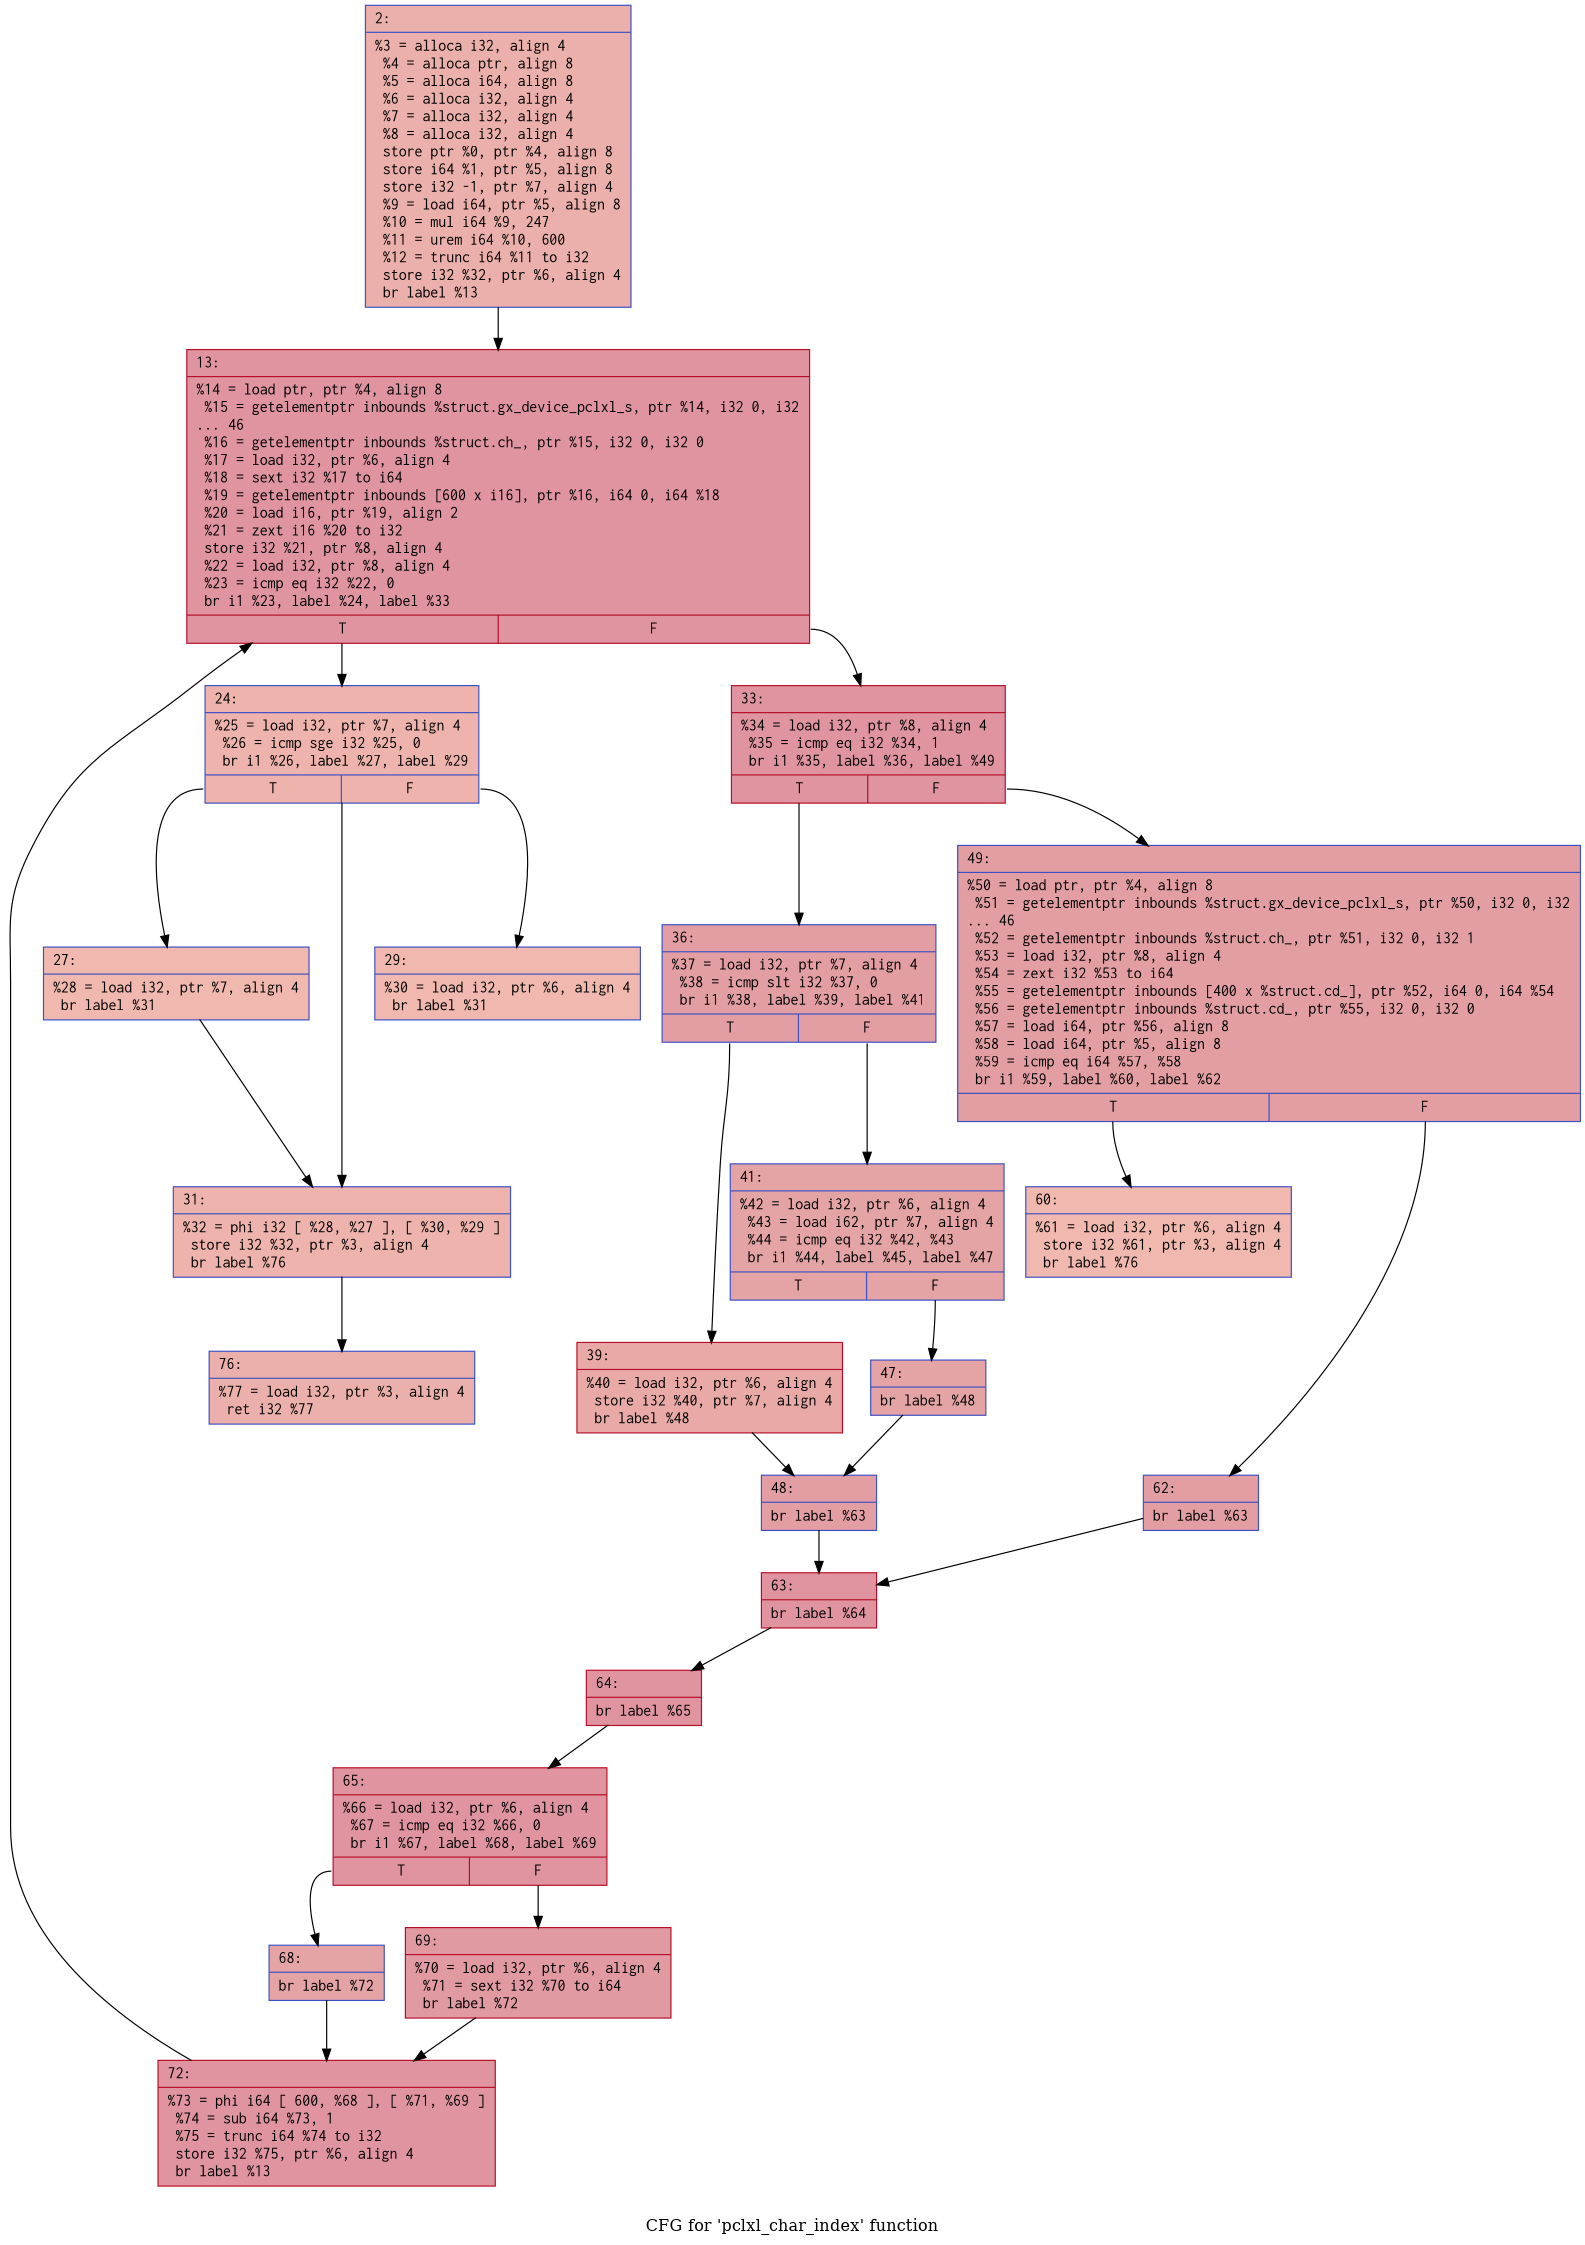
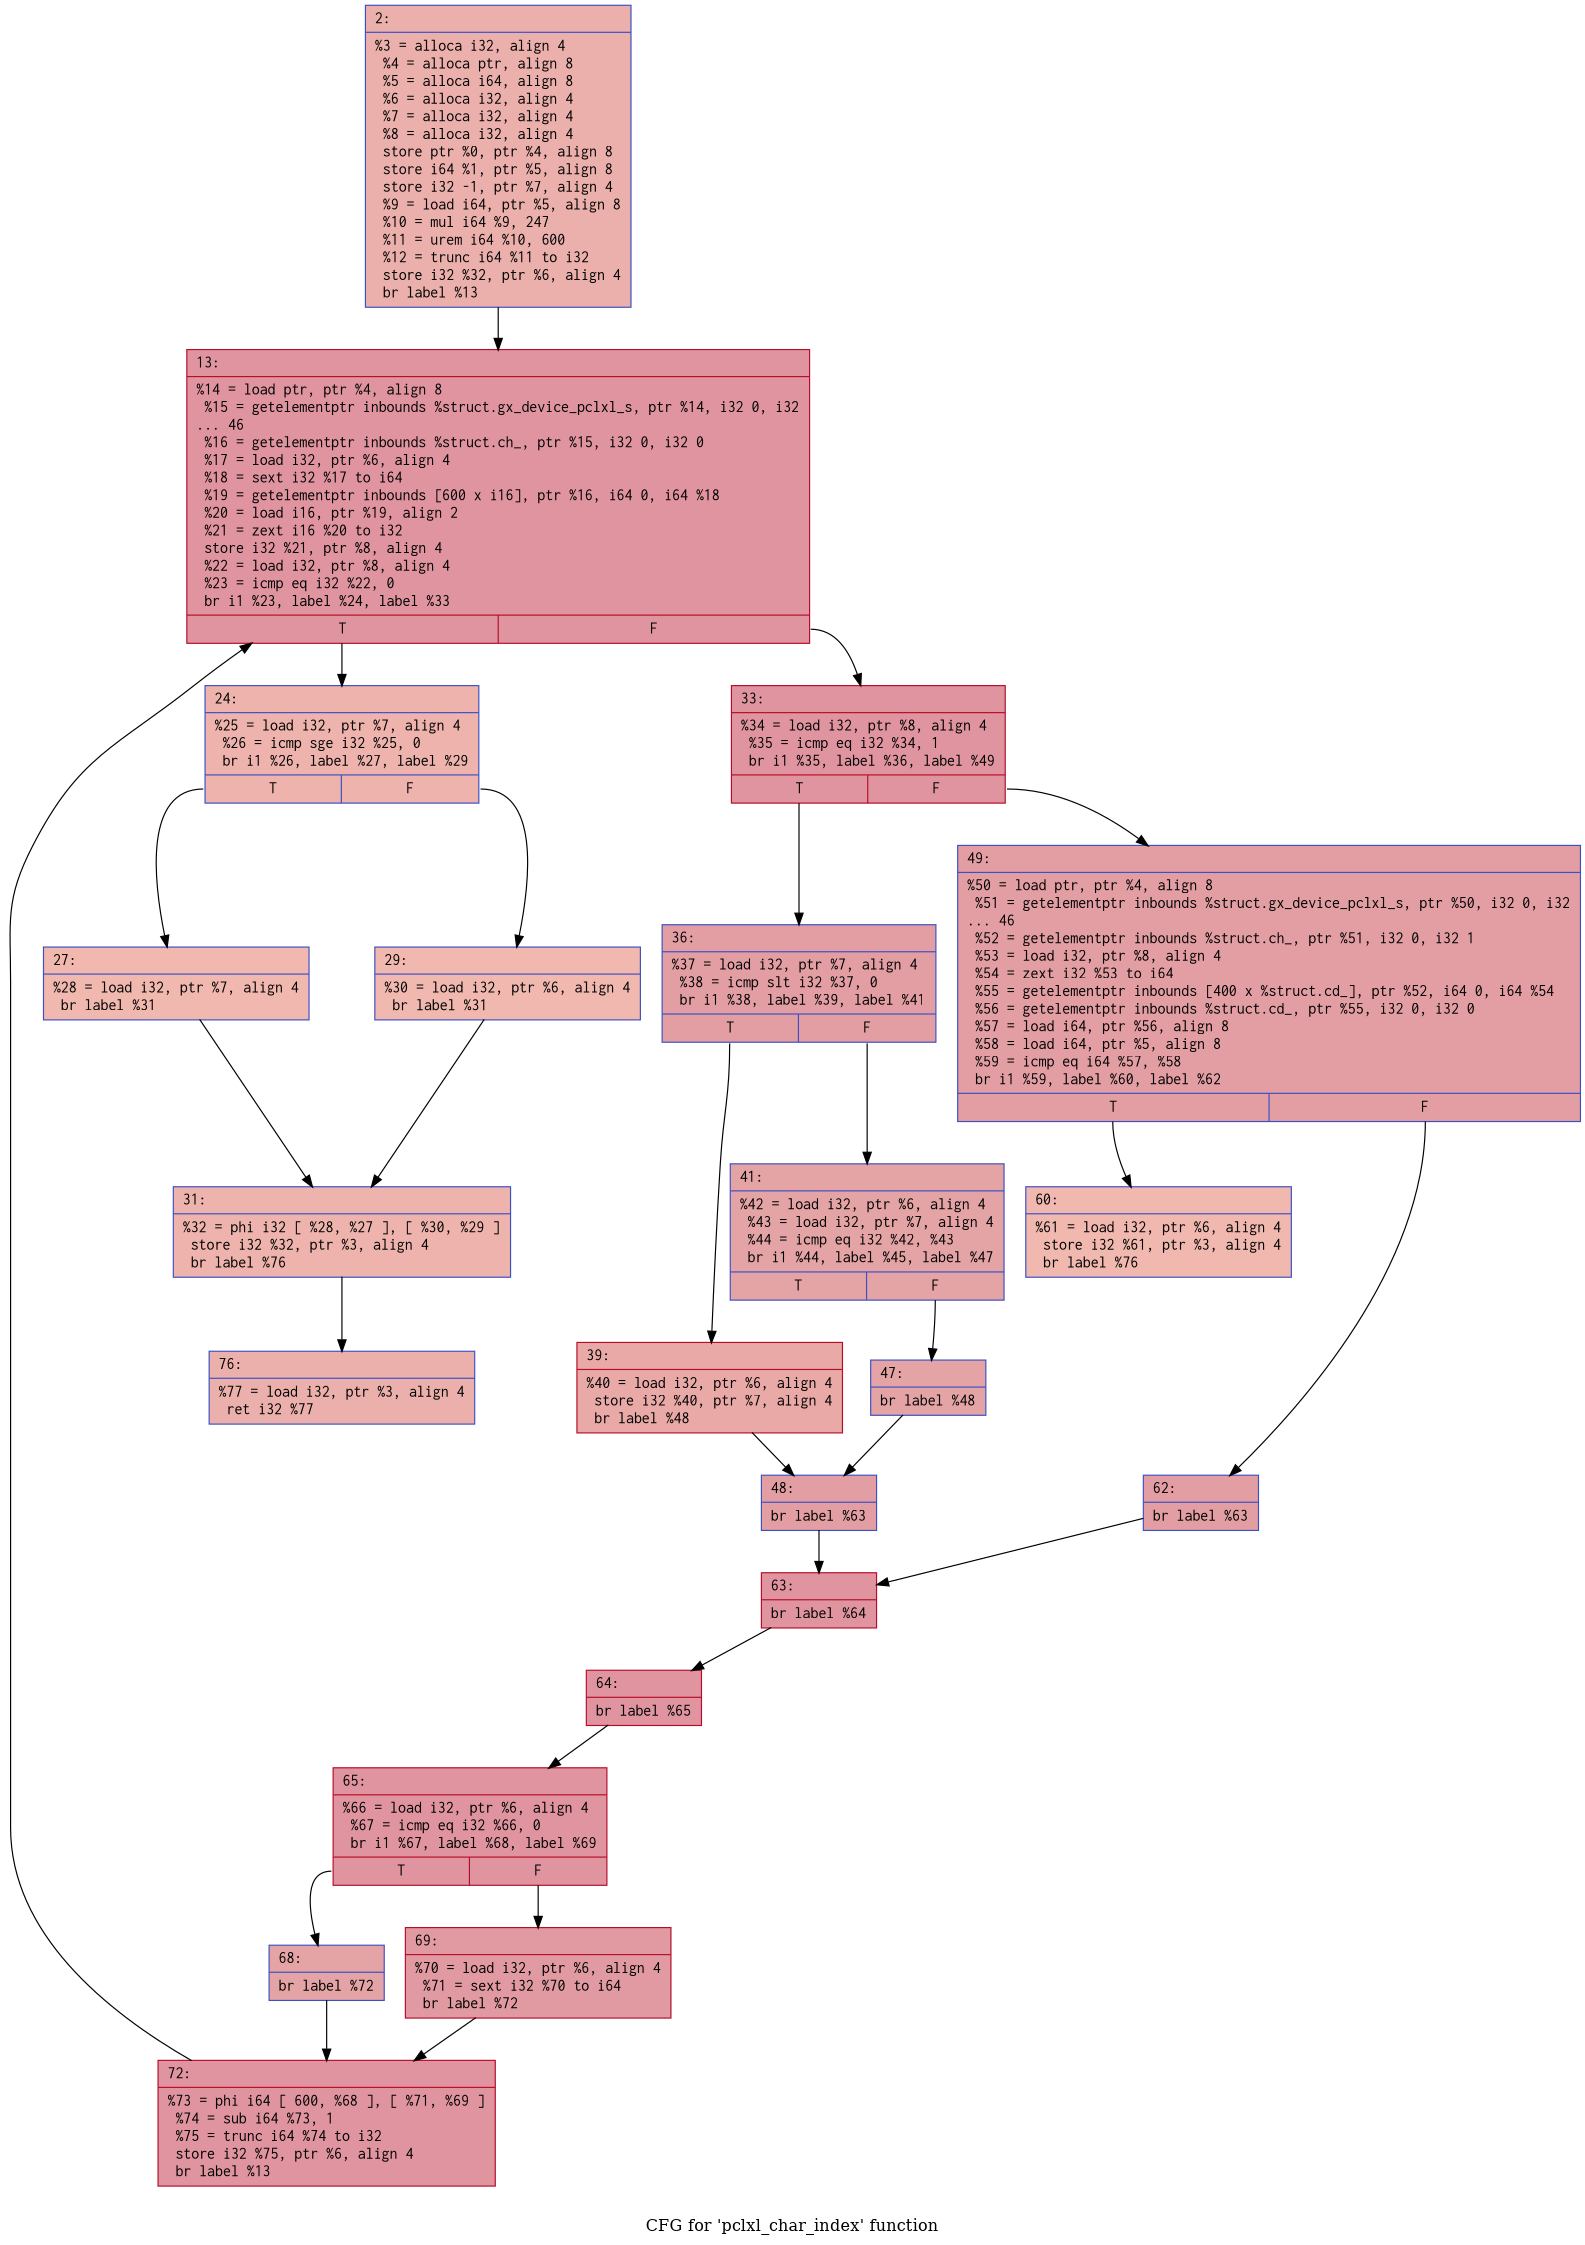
edge "24:" -> "31:": now "29:" -> "31:"
node "41:": text "%43 = load i62, ptr %7, align 4" -> "%43 = load i32, ptr %7, align 4"
